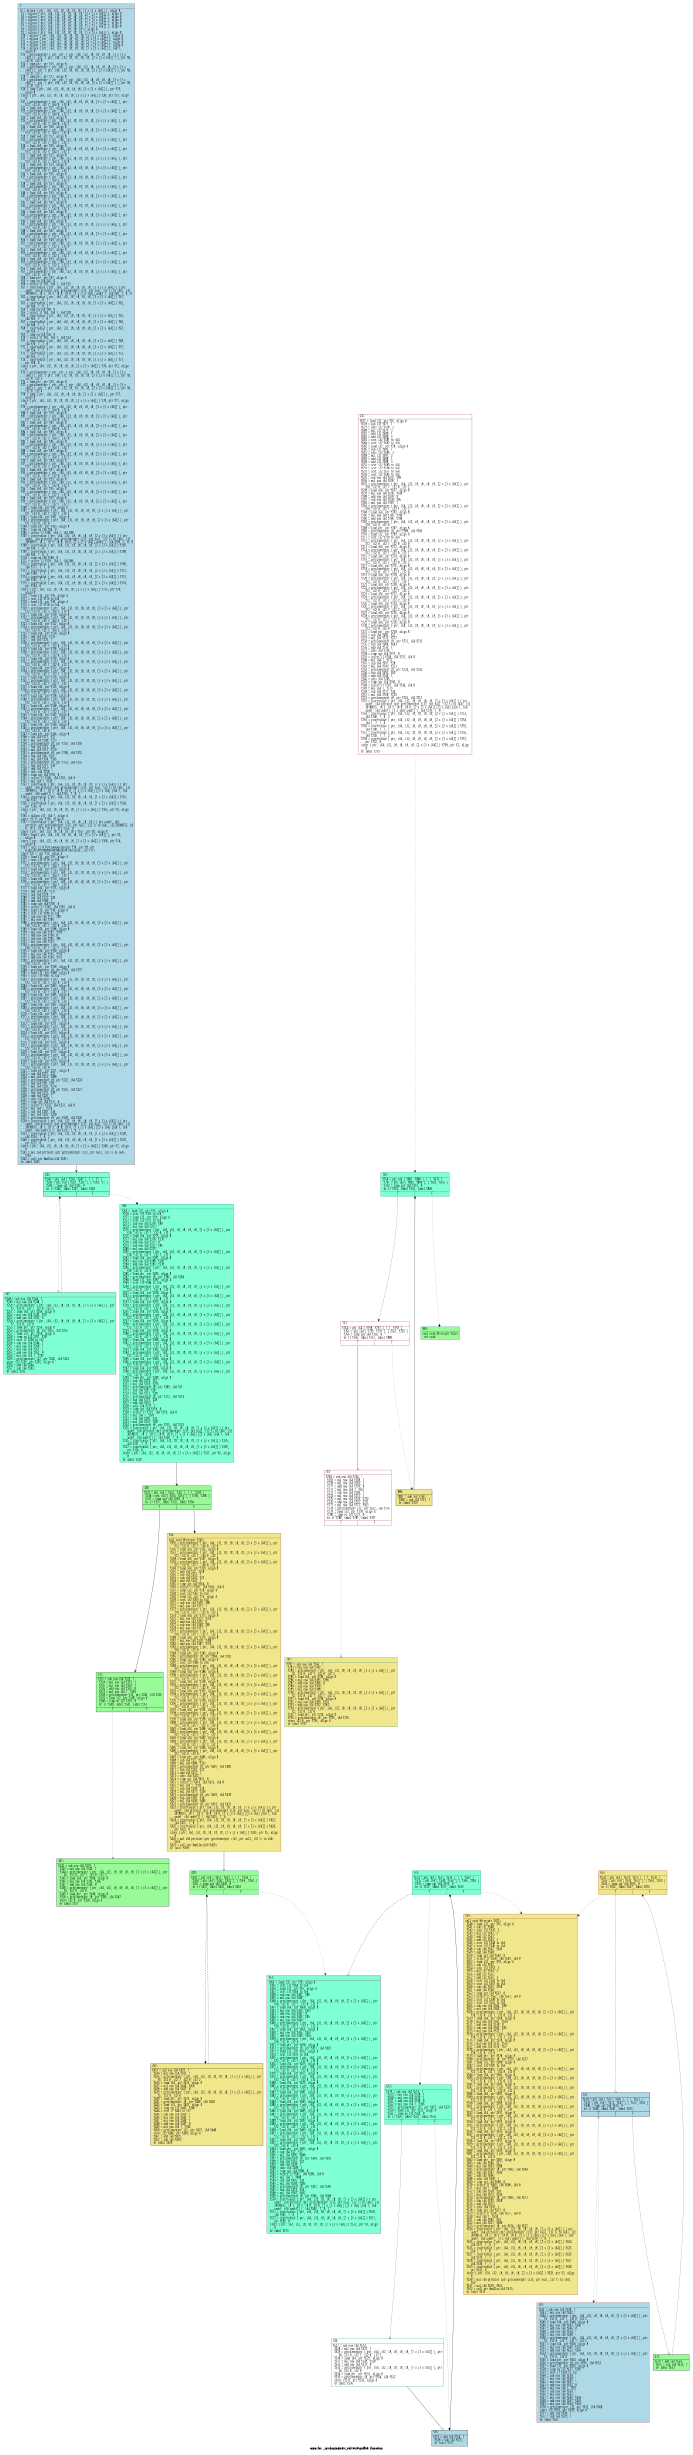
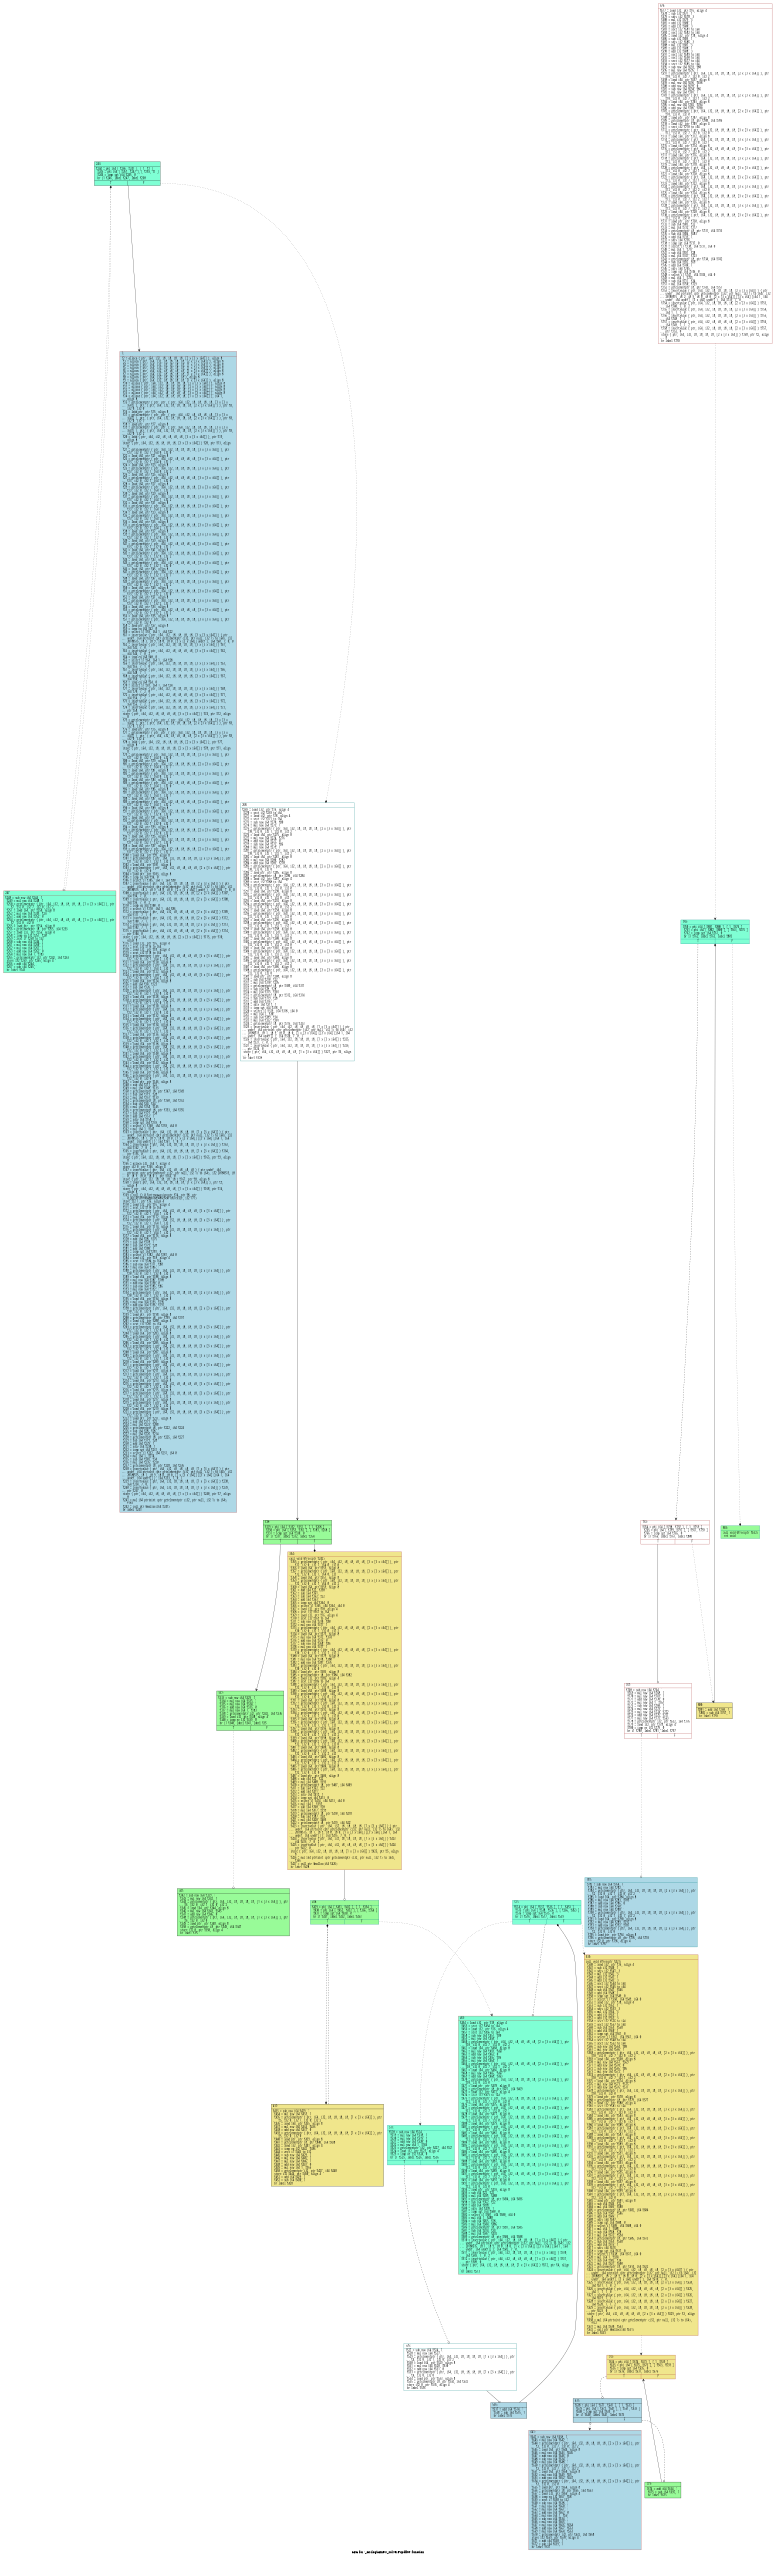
edge "1:" -> "243:": reversed
edge "247:" -> "243:": style dashed -> dotted
node "268:": fillcolor aquamarine -> white
node "781:": fillcolor khaki -> lightblue
edge "633:" -> "539:": reversed
edge "673:" -> "633:": style dashed -> solid
edge "517:" -> "536:": removed
